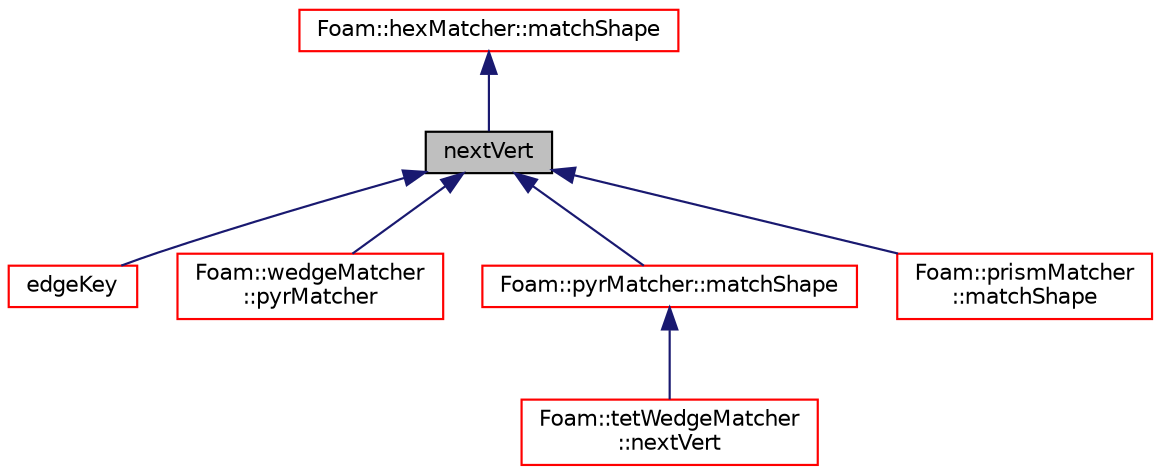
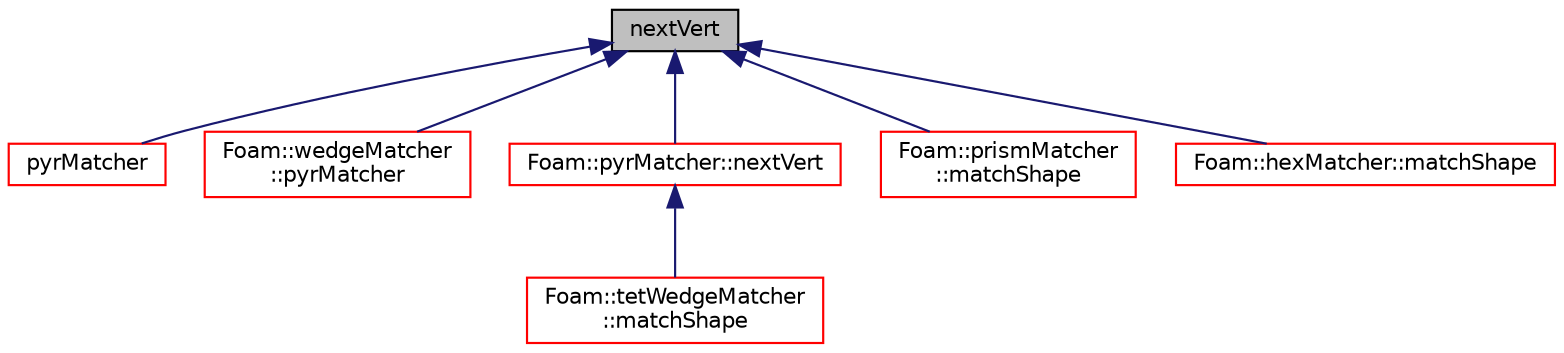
edge "nextVert" -> "Foam::hexMatcher::matchShape": reversed
node "edgeKey": label "edgeKey" -> "pyrMatcher"
node "Foam::pyrMatcher::matchShape": label "Foam::pyrMatcher::matchShape" -> "Foam::pyrMatcher::nextVert"
node "Foam::tetWedgeMatcher ::nextVert": label "Foam::tetWedgeMatcher ::nextVert" -> "Foam::tetWedgeMatcher ::matchShape"
